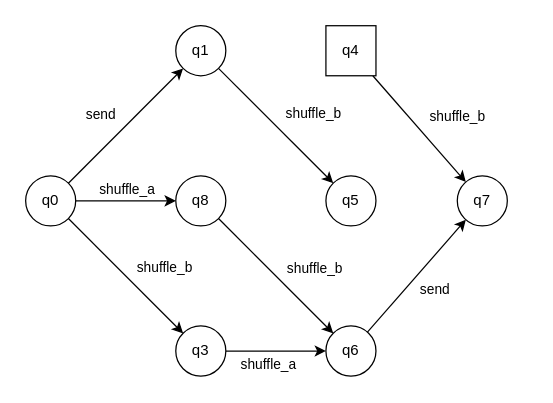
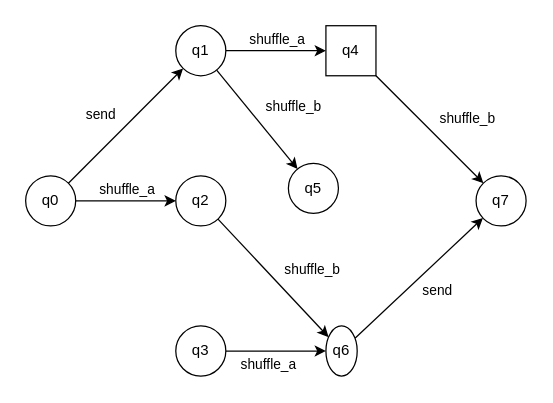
edge "q1" -> "q4": added, label "shuffle_a"
node "q8": label "q8" -> "q2"
node "q5": moved (351, 201) -> (313, 188)
node "q7": moved (482, 201) -> (501, 201)
edge "q0" -> "q3": removed, label "shuffle_b"
node "q6": size 50x50 -> 31x50
